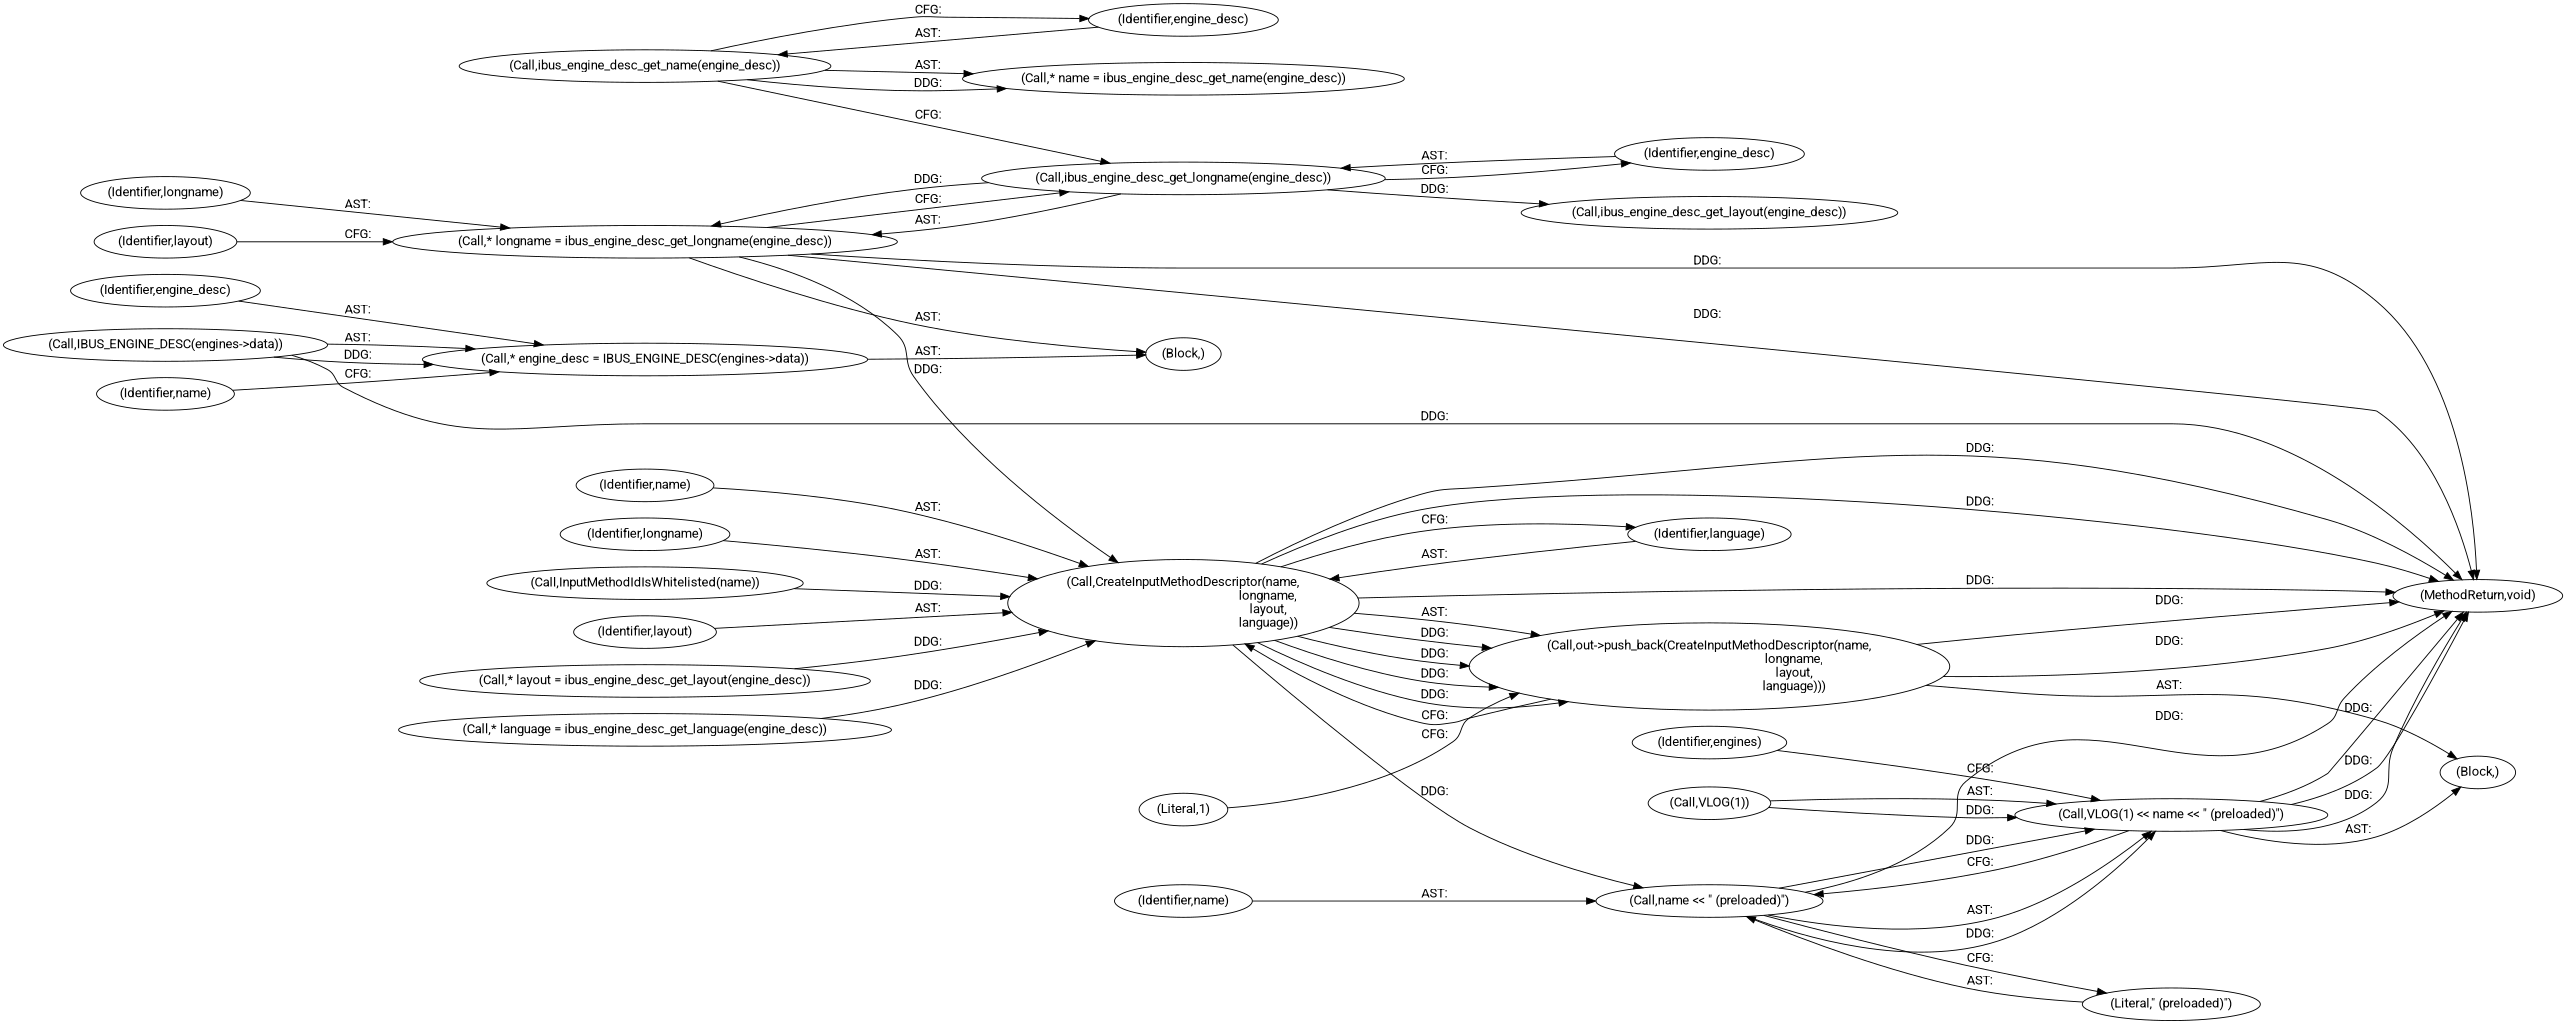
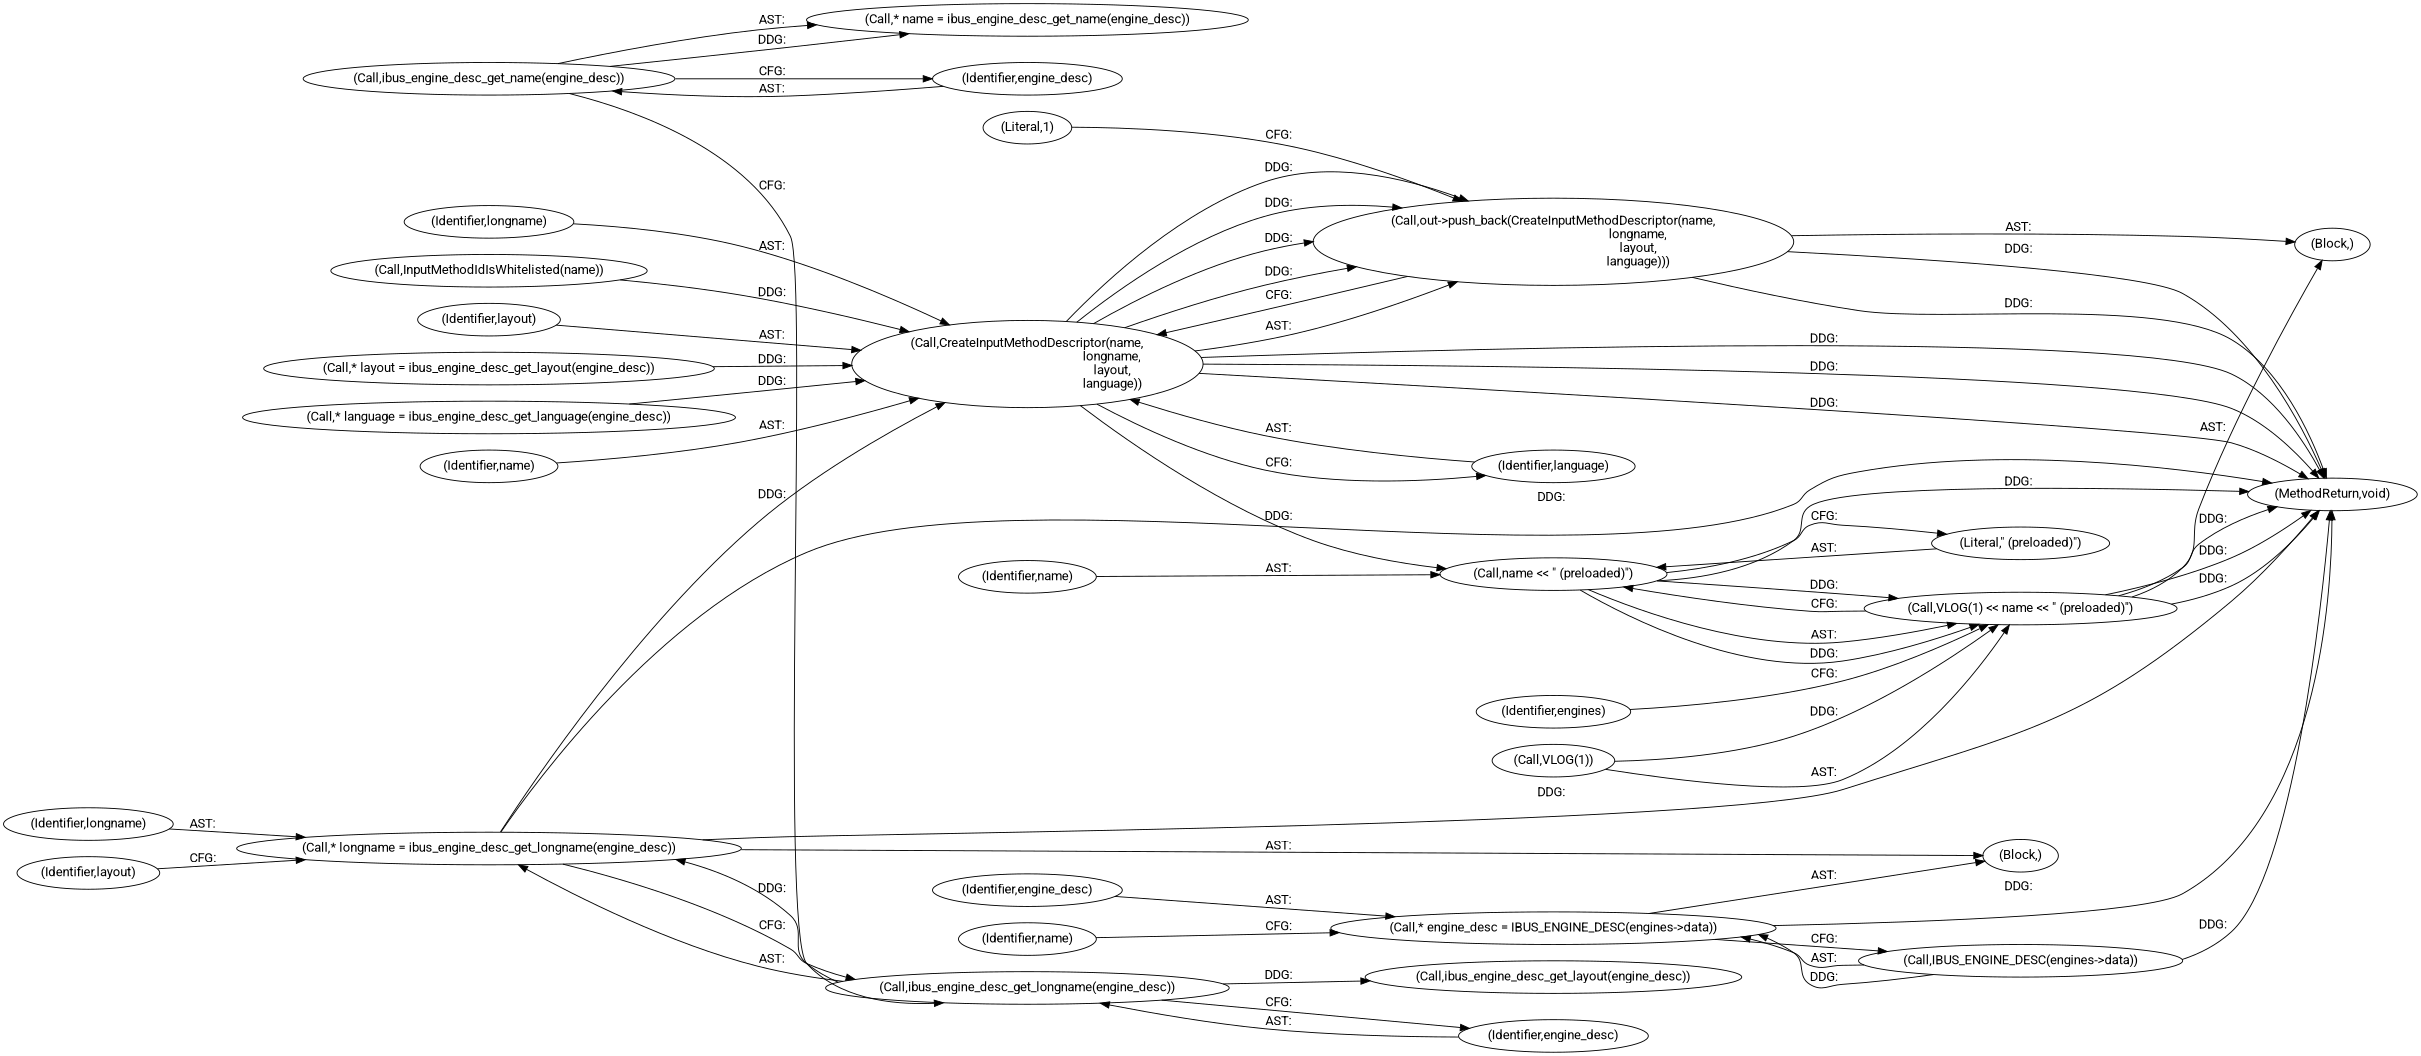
edge "(Call,* engine_desc = IBUS_ENGINE_DESC(engines->data))" -> "(MethodReturn,void)": added, label "DDG:"
edge "(Call,* engine_desc = IBUS_ENGINE_DESC(engines->data))" -> "(Call,IBUS_ENGINE_DESC(engines->data))": added, label "CFG:"
